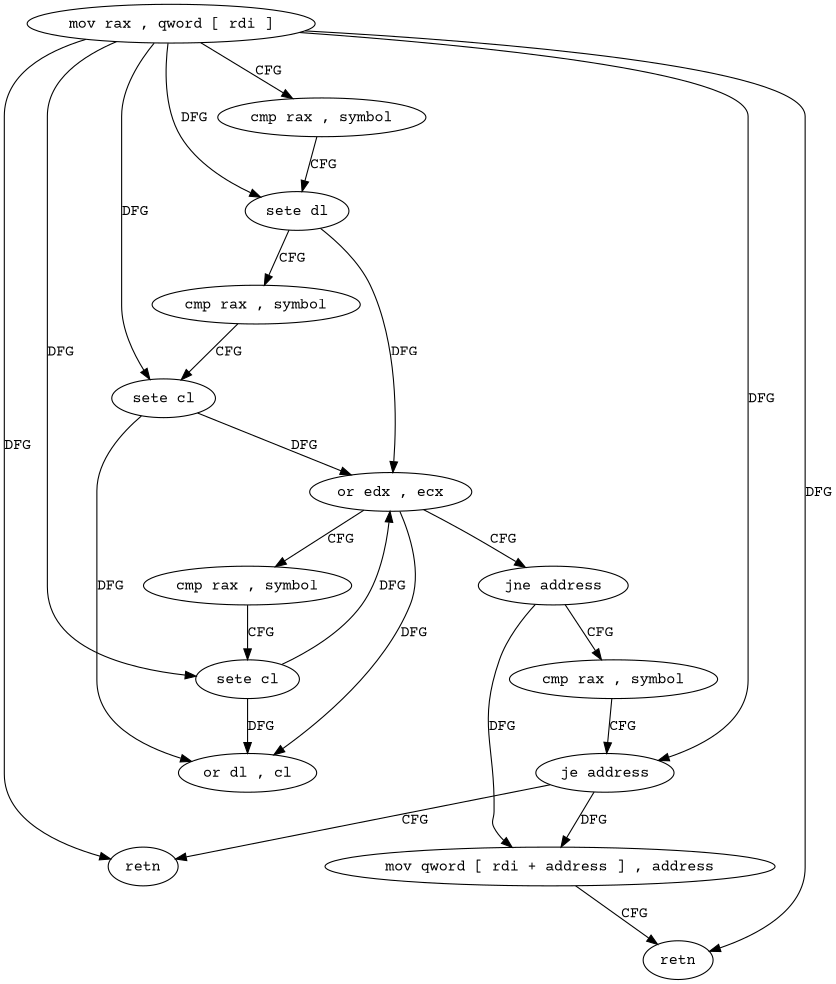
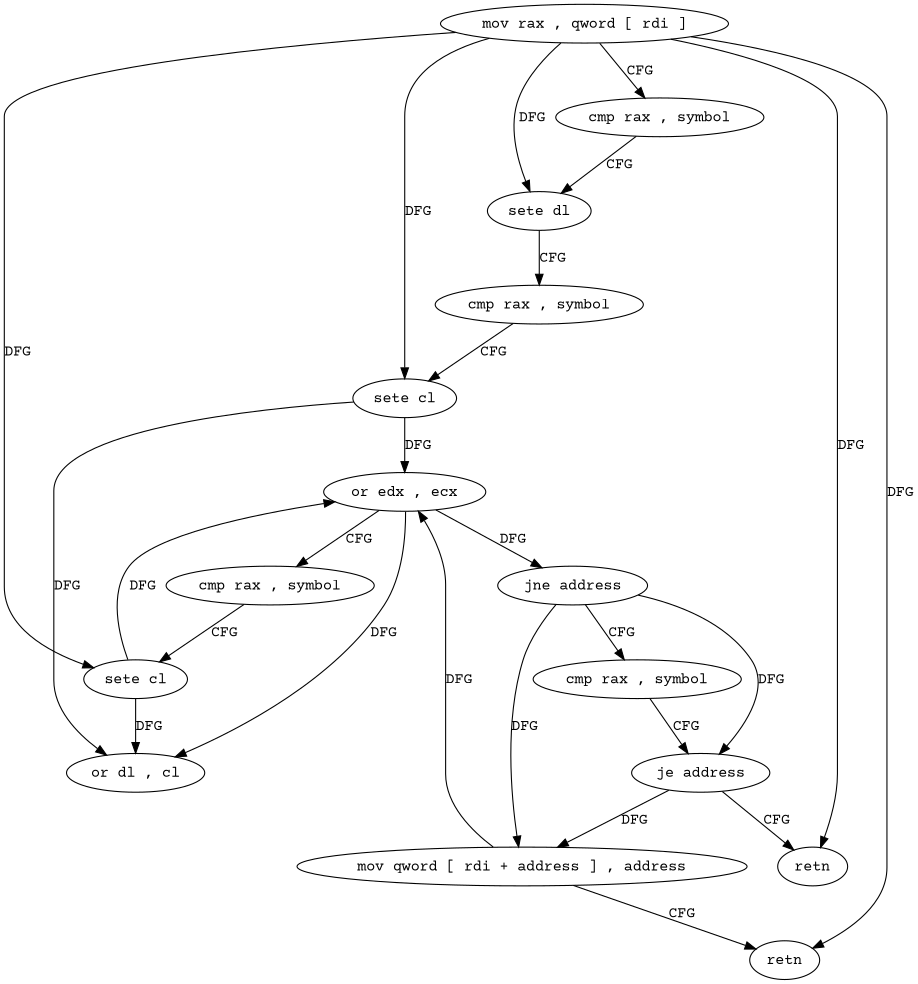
edge "mov rax , qword [ rdi ]" -> "je address": now "jne address" -> "je address"
edge "sete dl" -> "or edx , ecx": now "mov qword [ rdi + address ] , address" -> "or edx , ecx"
edge "or edx , ecx" -> "jne address": label "CFG" -> "DFG"
